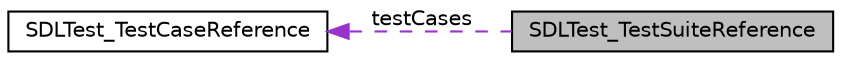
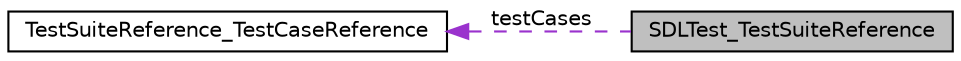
node "SDLTest_TestCaseReference": label "SDLTest_TestCaseReference" -> "TestSuiteReference_TestCaseReference"
